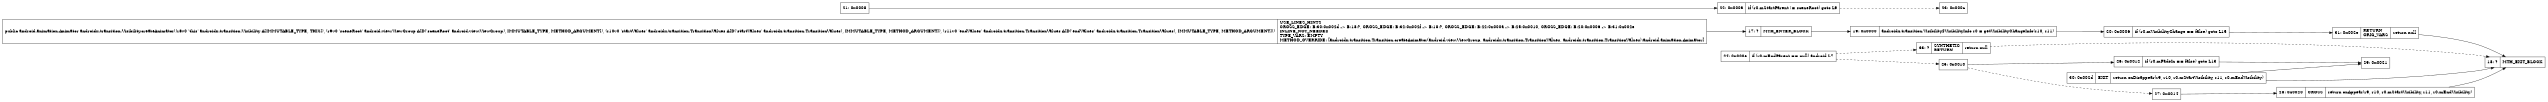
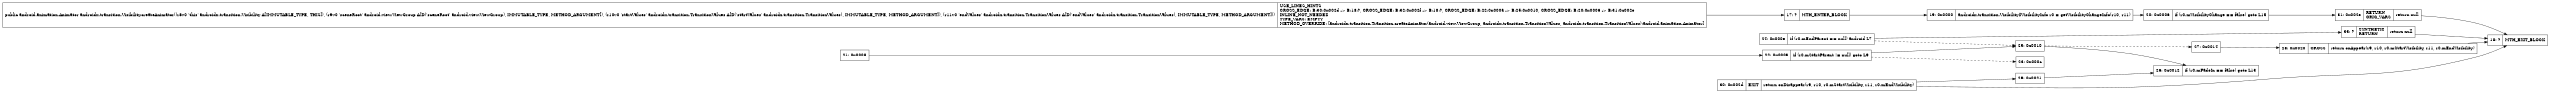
node "22: 0x000a": text "if (r0.mStartParent != sceneRoot) goto L9" -> "if (r0.mStartParent != null) goto L9"
edge "33: ?" -> "18: ?": style dashed -> solid
edge "22: 0x000a" -> "25: 0x0010": added
edge "24: 0x000e" -> "33: ?": style dashed -> solid
edge "26: 0x0012" -> "29: 0x0021": reversed
